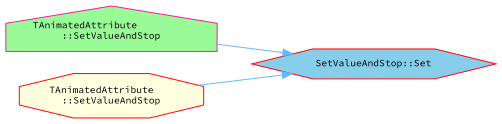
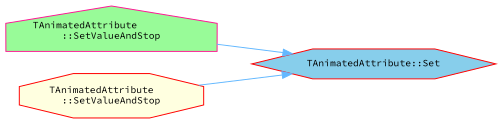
node "SetValueAndStop::Set": label "SetValueAndStop::Set" -> "TAnimatedAttribute::Set"
